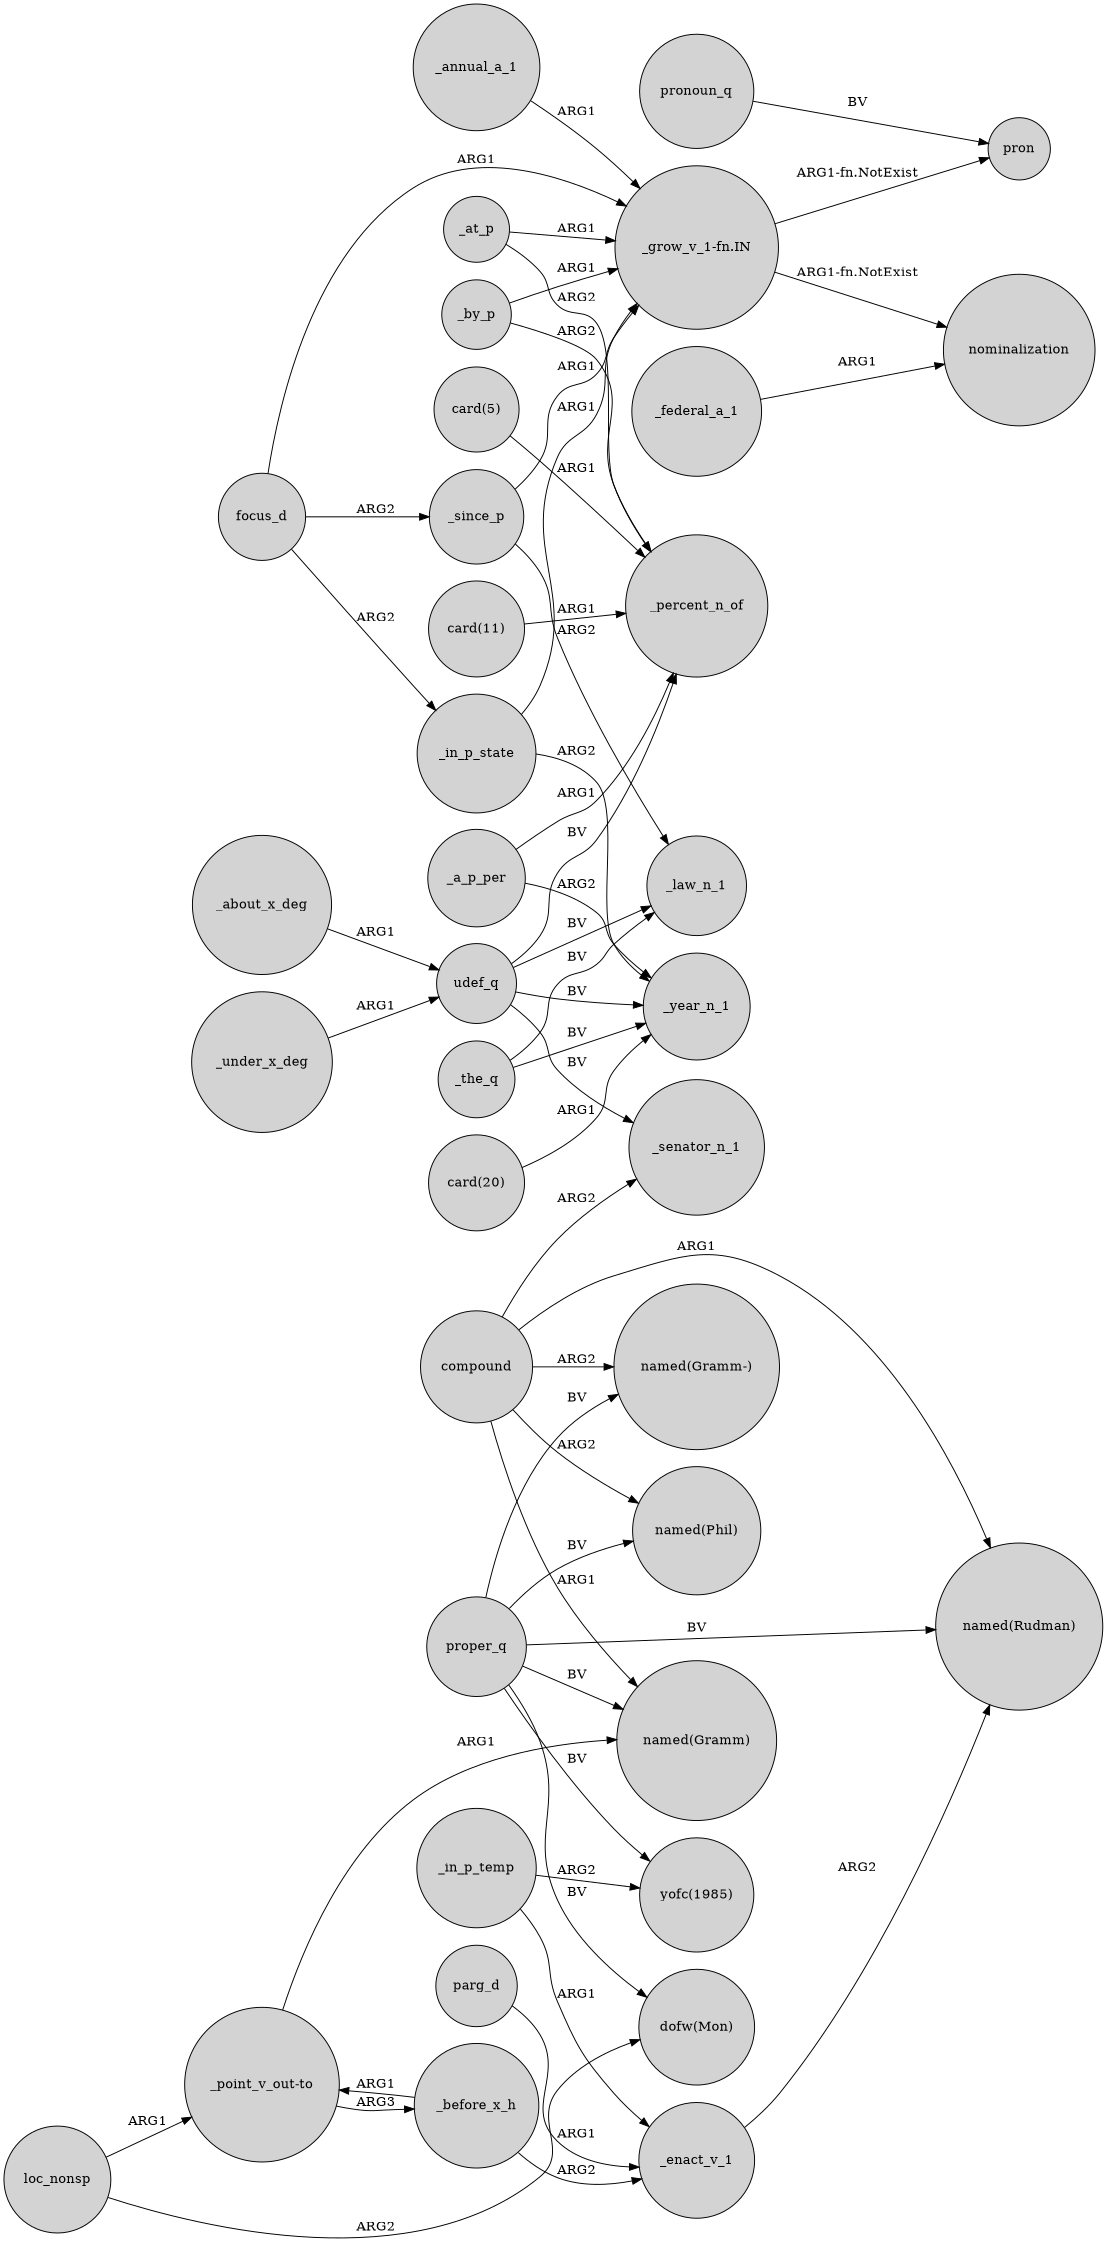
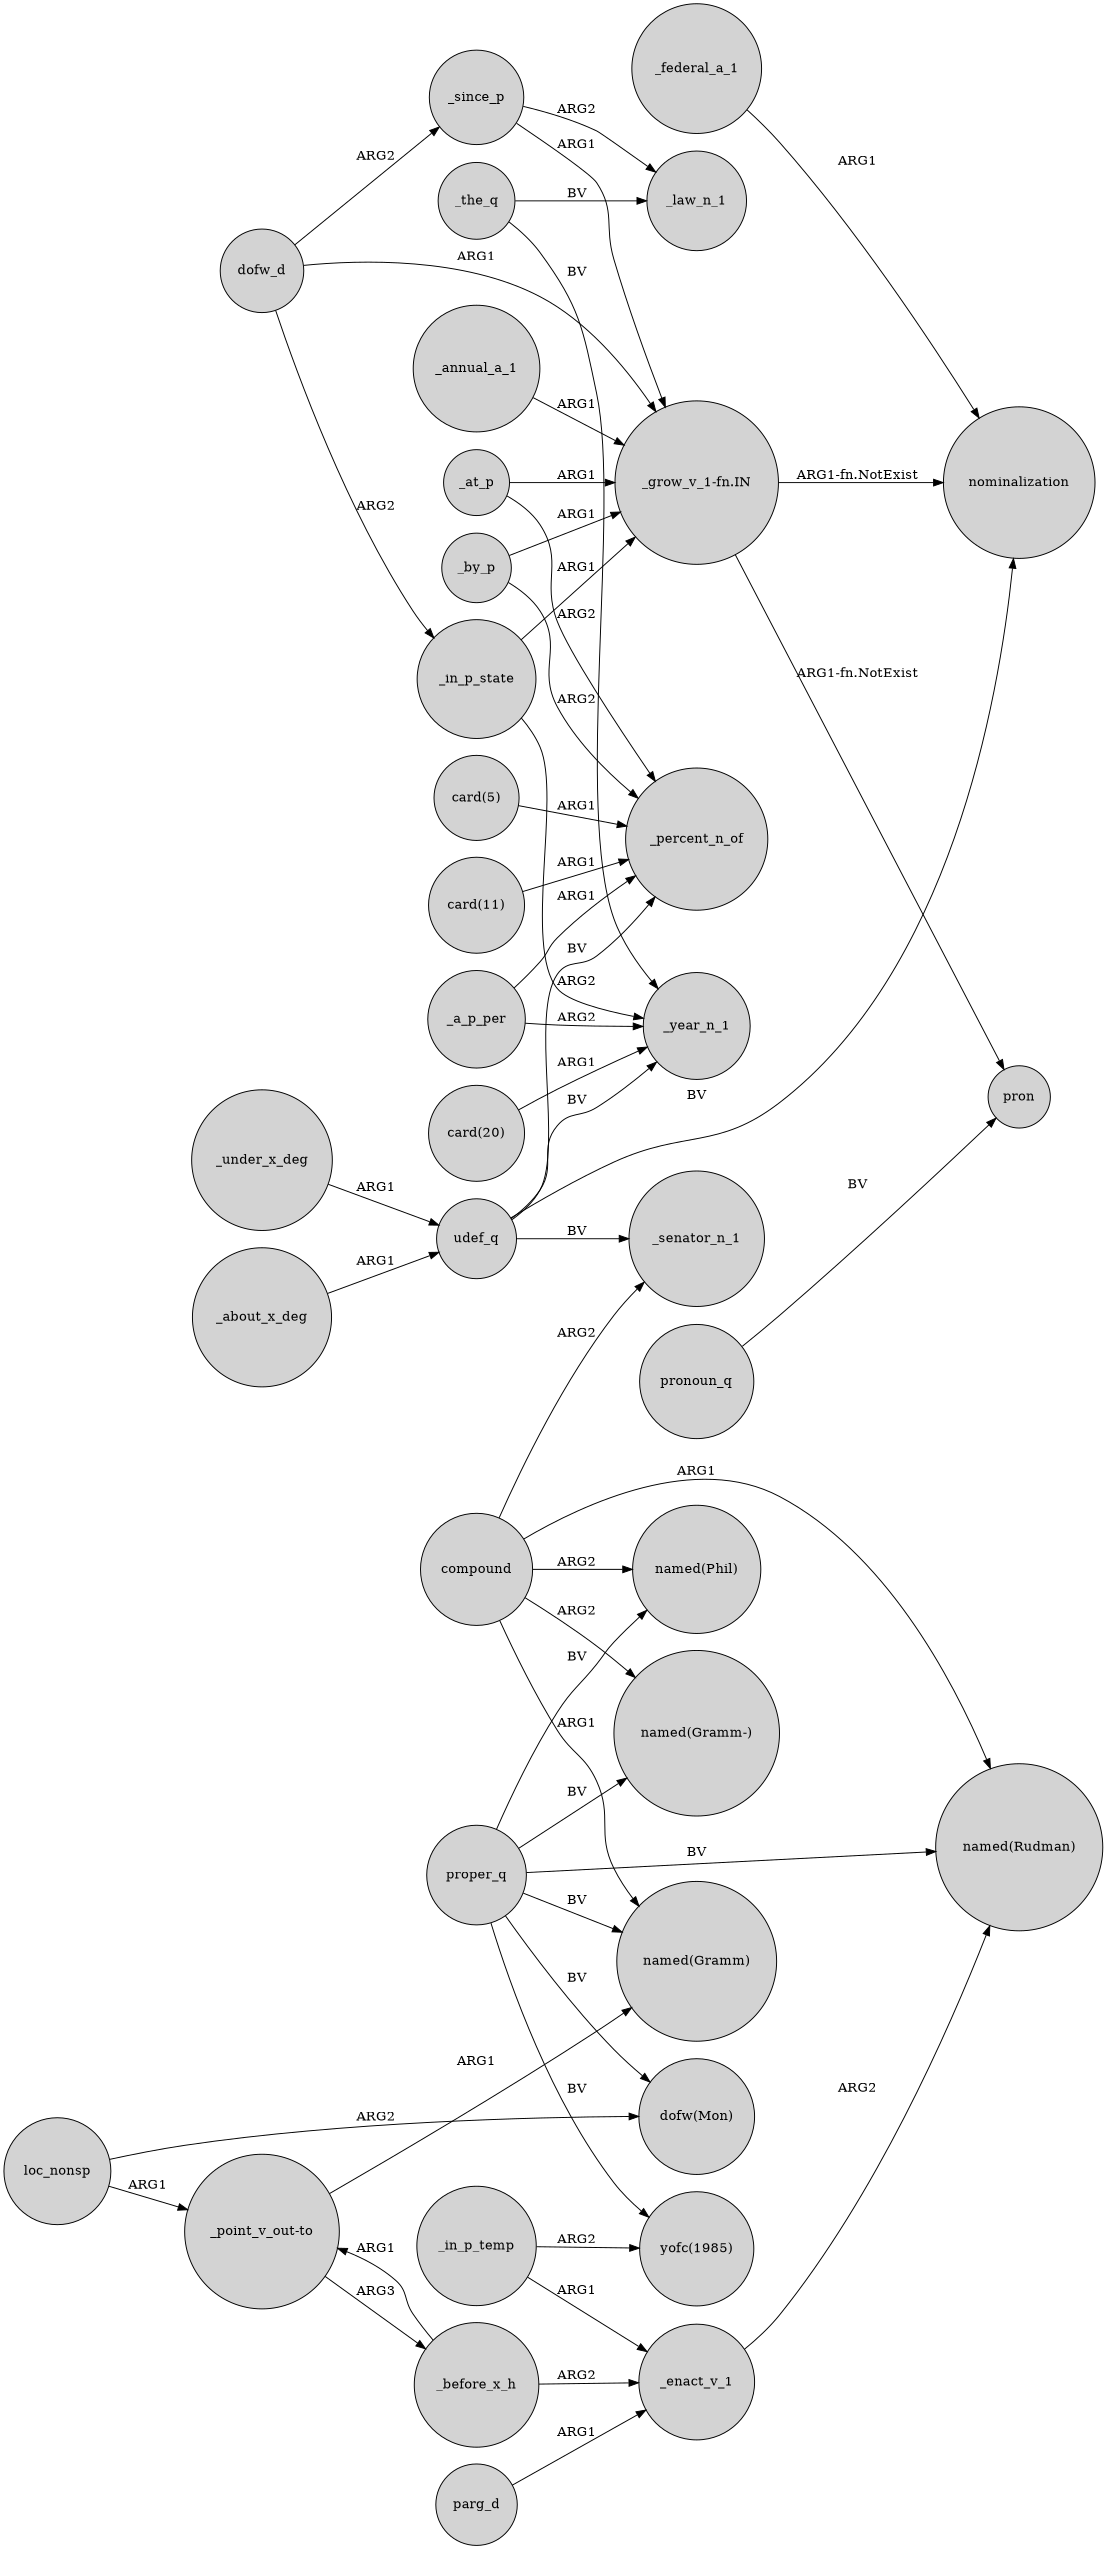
node "focus_d": label "focus_d" -> "dofw_d"
edge "udef_q" -> "_law_n_1": now "udef_q" -> "nominalization"
